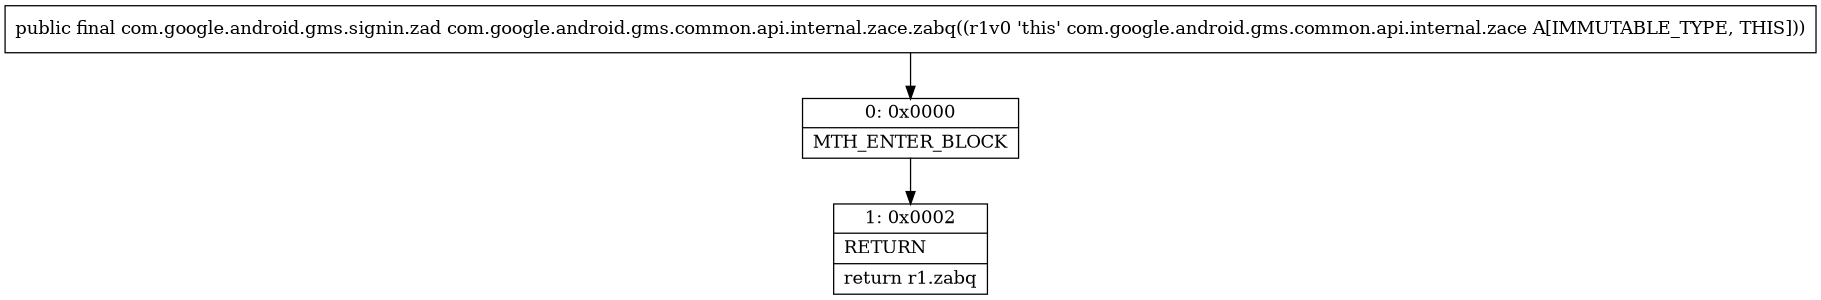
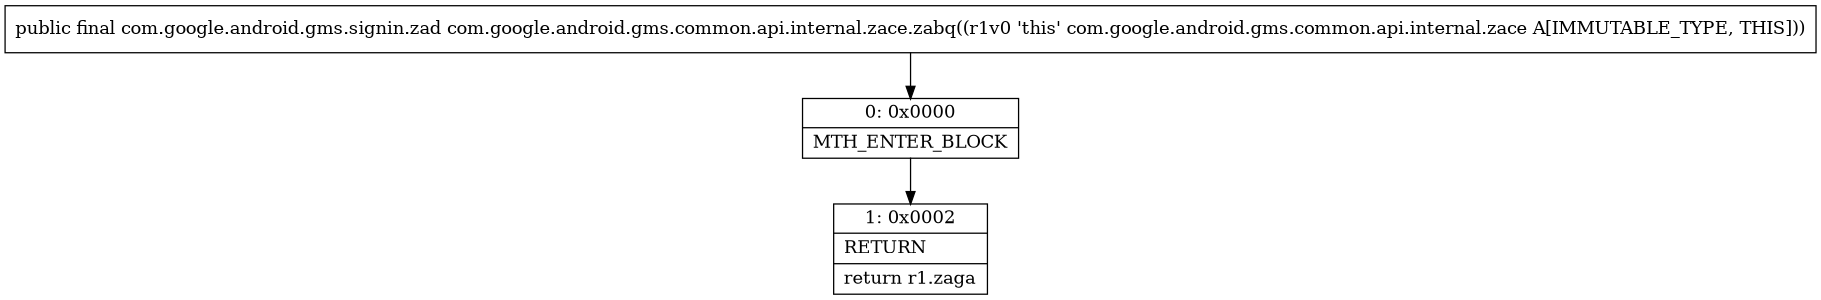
node "1: 0x0002": text "return r1.zabq" -> "return r1.zaga"
